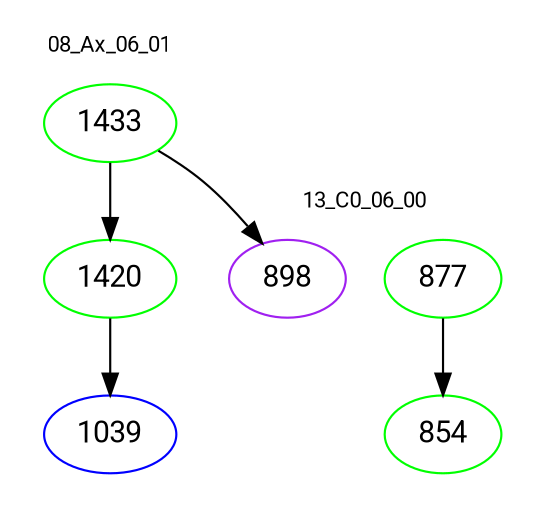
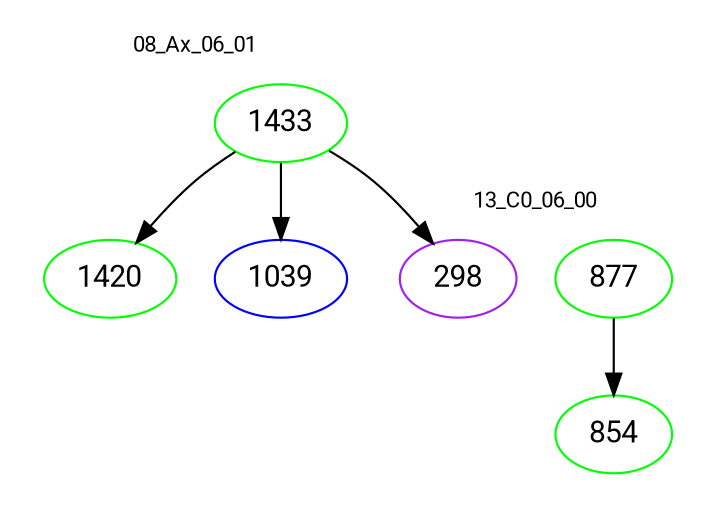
node "898": label "898" -> "298"
edge "1420" -> "1039": now "1433" -> "1039"
